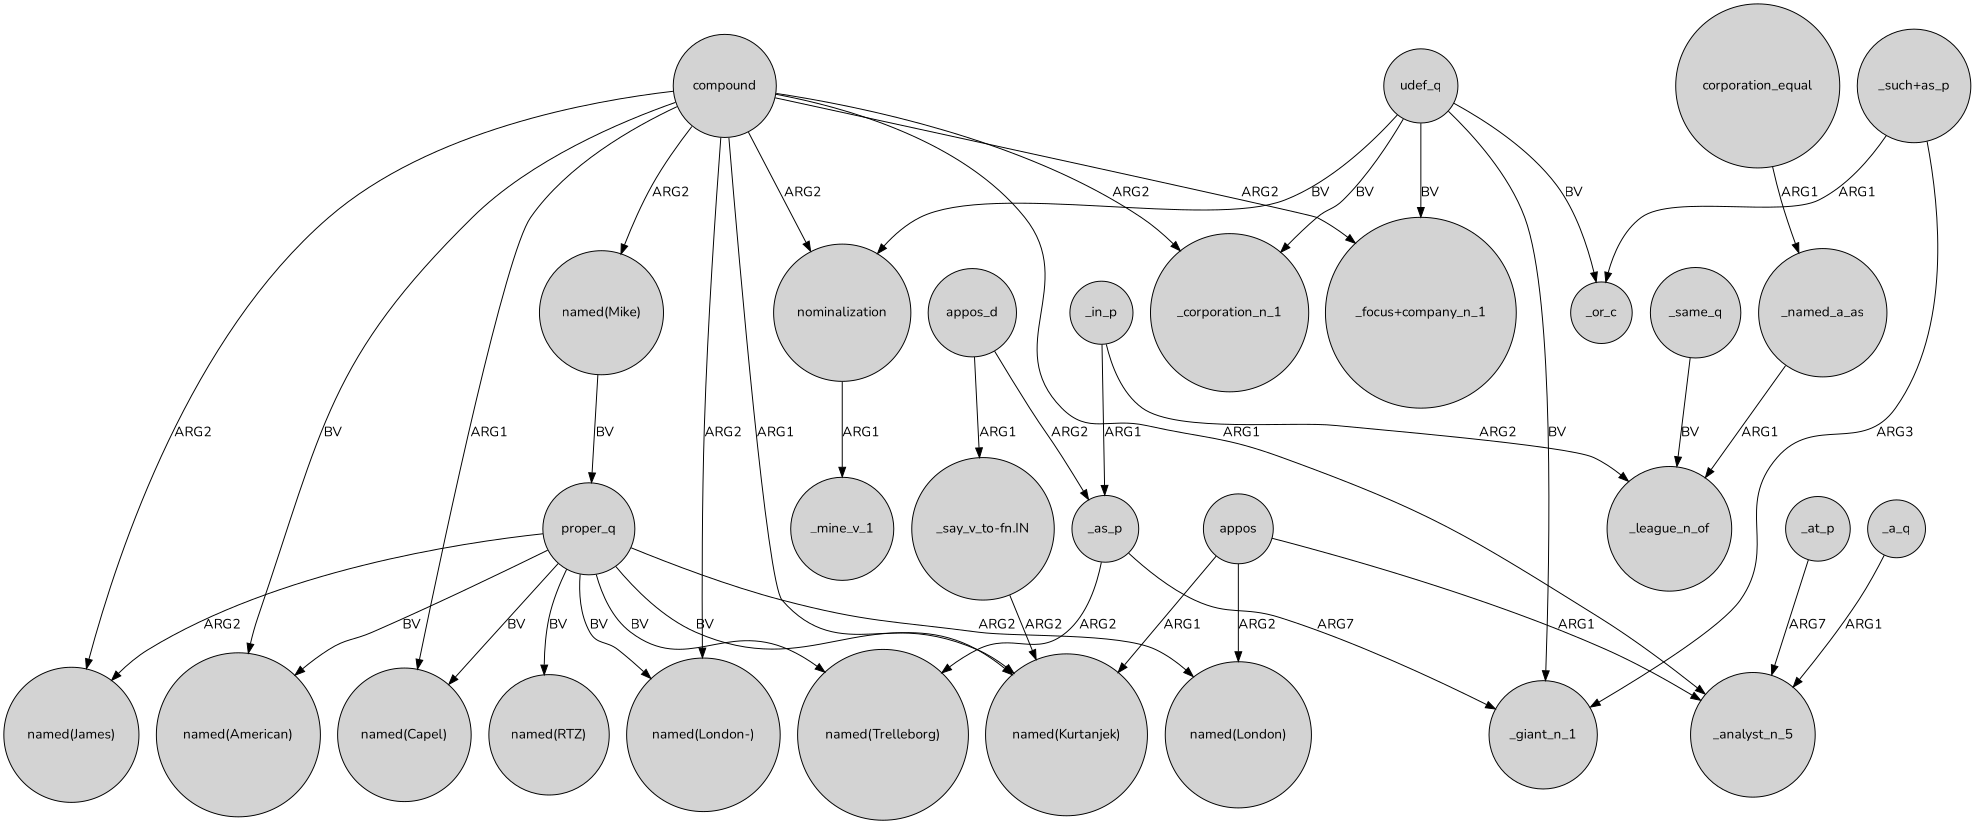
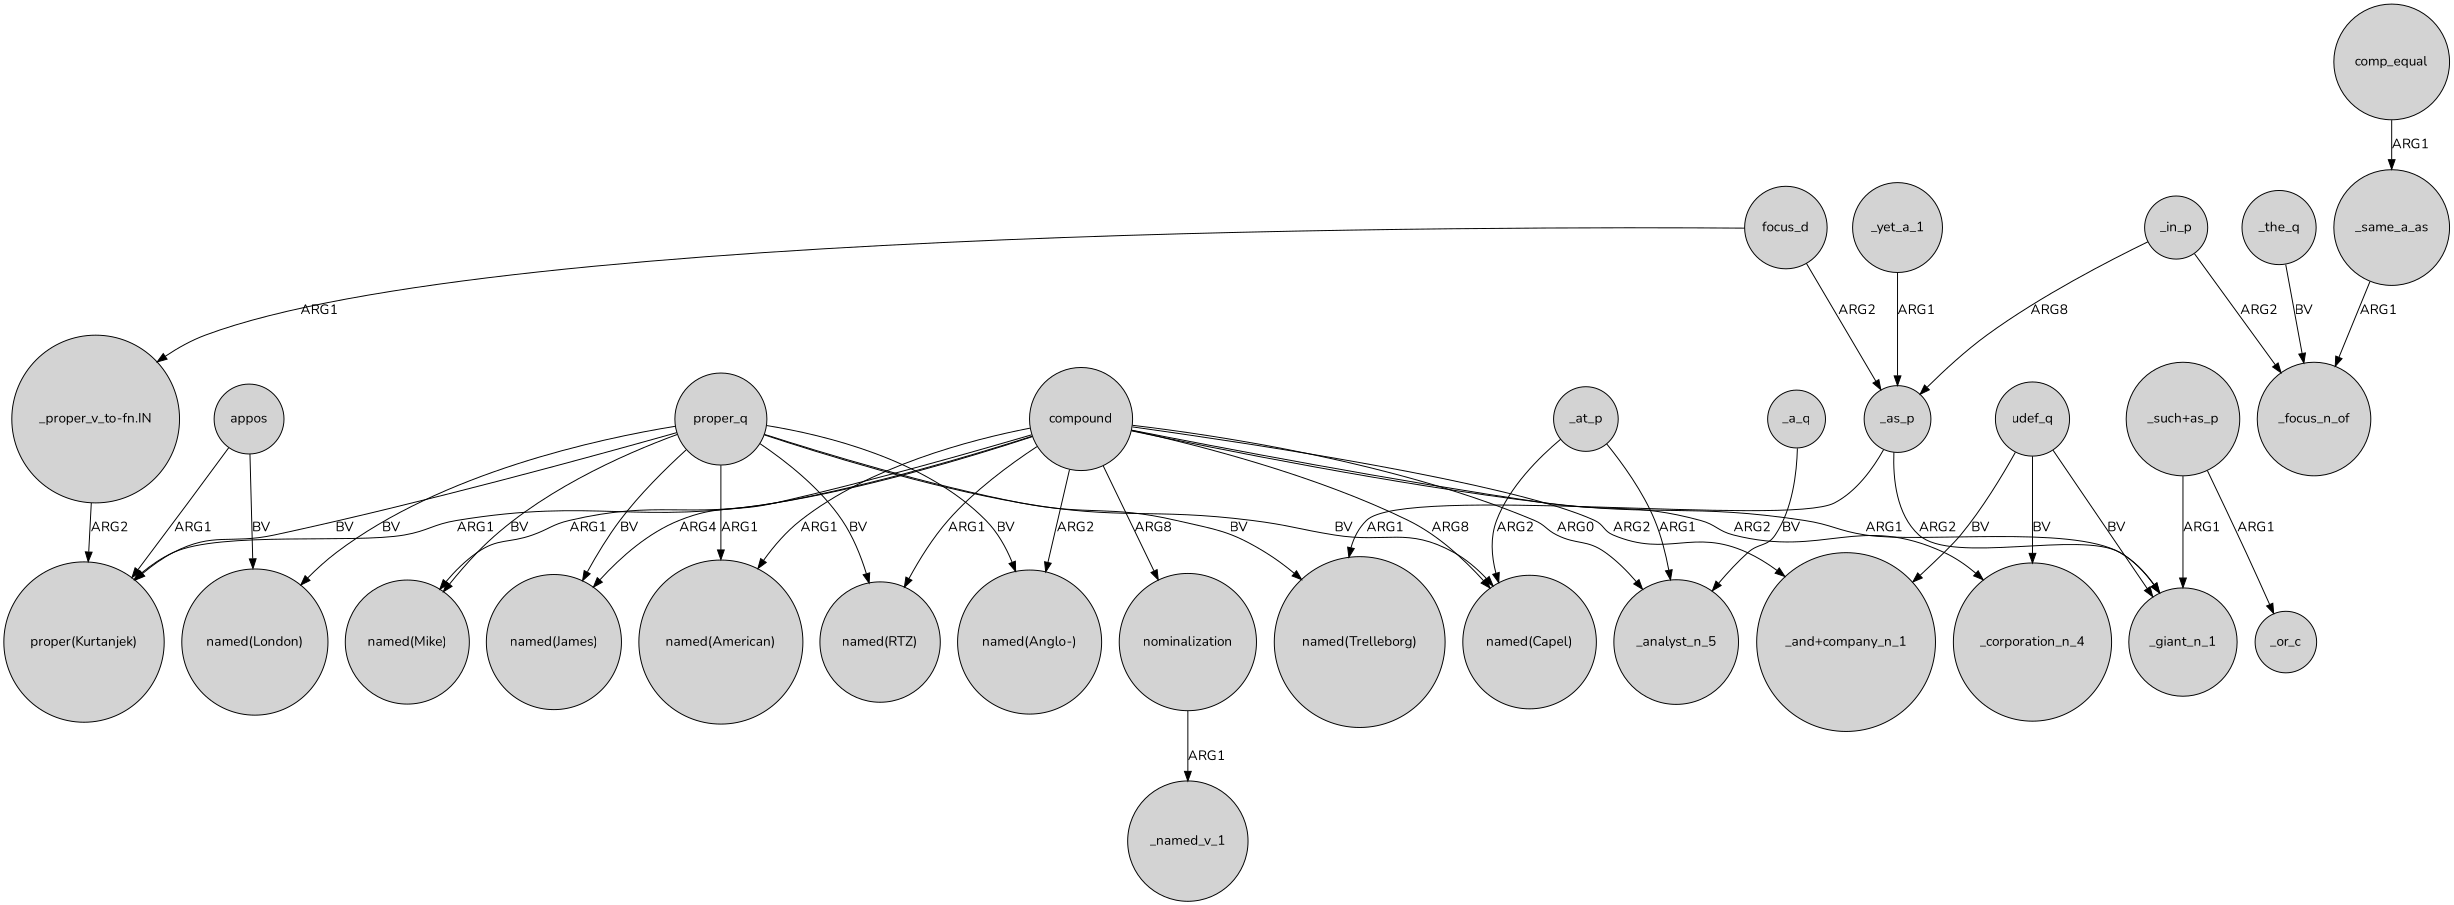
node "corporation_equal": label "corporation_equal" -> "comp_equal"
edge "udef_q" -> "_or_c": removed, label "BV"
edge "compound" -> "named(Mike)": label "ARG2" -> "ARG1"
edge "compound" -> "nominalization": label "ARG2" -> "ARG8"
edge "udef_q" -> "nominalization": removed, label "BV"
node "_yet_a_1": added
node "appos_d": label "appos_d" -> "focus_d"
node "_corporation_n_1": label "_corporation_n_1" -> "_corporation_n_4"
node "_focus+company_n_1": label "_focus+company_n_1" -> "_and+company_n_1"
node "_same_q": label "_same_q" -> "_the_q"
node "_named_a_as": label "_named_a_as" -> "_same_a_as"
edge "named(Mike)" -> "proper_q": reversed
edge "compound" -> "named(James)": label "ARG2" -> "ARG4"
edge "compound" -> "named(American)": label "BV" -> "ARG1"
edge "compound" -> "named(Capel)": label "ARG1" -> "ARG8"
edge "_in_p" -> "_as_p": label "ARG1" -> "ARG8"
edge "compound" -> "_analyst_n_5": label "ARG1" -> "ARG0"
edge "_such+as_p" -> "_giant_n_1": label "ARG3" -> "ARG1"
edge "_at_p" -> "named(Capel)": added, label "ARG2"
edge "compound" -> "named(RTZ)": added, label "ARG1"
edge "compound" -> "_giant_n_1": added, label "ARG1"
node "_mine_v_1": label "_mine_v_1" -> "_named_v_1"
node "_say_v_to-fn.IN": label "_say_v_to-fn.IN" -> "_proper_v_to-fn.IN"
node "_league_n_of": label "_league_n_of" -> "_focus_n_of"
edge "appos" -> "_analyst_n_5": removed, label "ARG1"
edge "proper_q" -> "named(James)": label "ARG2" -> "BV"
edge "proper_q" -> "named(American)": label "BV" -> "ARG1"
edge "proper_q" -> "named(London)": label "ARG2" -> "BV"
edge "_as_p" -> "named(Trelleborg)": label "ARG2" -> "ARG1"
edge "appos" -> "named(London)": label "ARG2" -> "BV"
edge "_as_p" -> "_giant_n_1": label "ARG7" -> "ARG2"
edge "_at_p" -> "_analyst_n_5": label "ARG7" -> "ARG1"
edge "_a_q" -> "_analyst_n_5": label "ARG1" -> "BV"
node "named(London-)": label "named(London-)" -> "named(Anglo-)"
node "named(Kurtanjek)": label "named(Kurtanjek)" -> "proper(Kurtanjek)"
